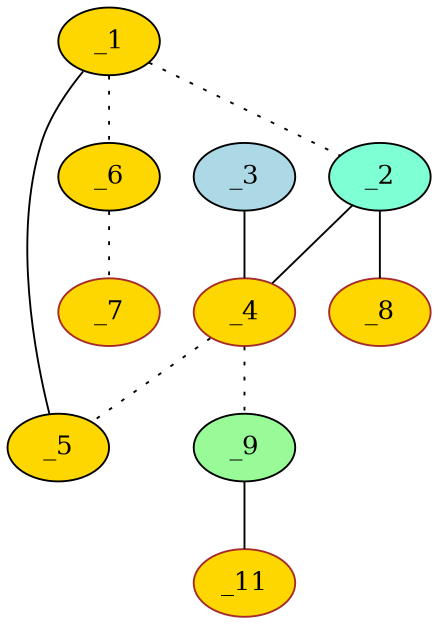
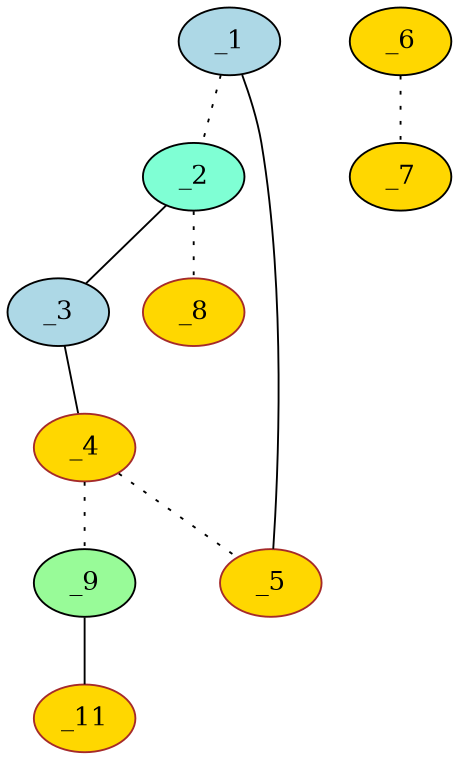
node "_1": fillcolor gold -> lightblue
edge "_1" -- "_6": removed
edge "_2" -- "_4": now "_2" -- "_3"
edge "_2" -- "_8": style solid -> dotted
node "_7": color brown -> black
node "_5": color black -> brown
